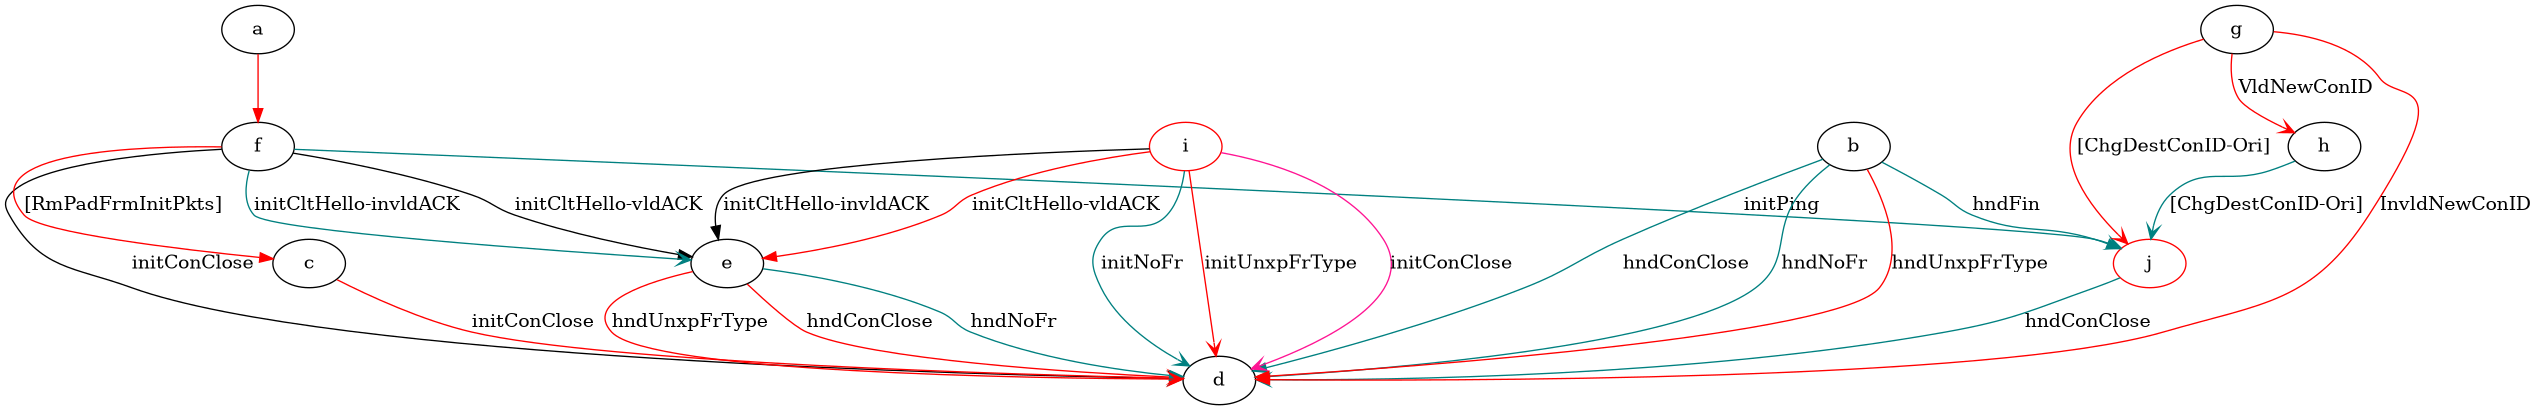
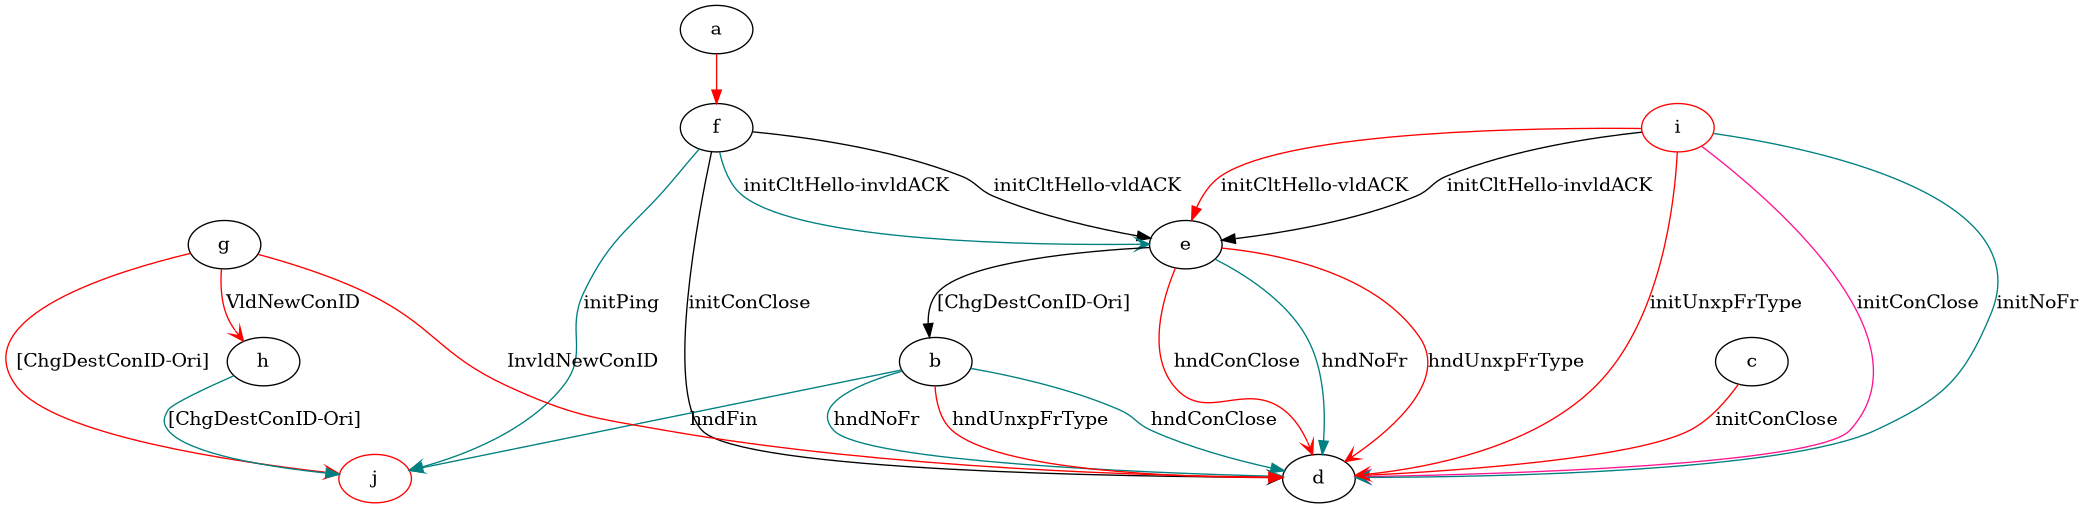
edge "h" -> "j": arrowhead vee -> normal
edge "f" -> "c": removed, label "[RmPadFrmInitPkts]"
edge "e" -> "b": added, label "[ChgDestConID-Ori]"
edge "j" -> "d": removed, label "hndConClose"
